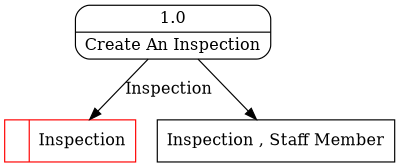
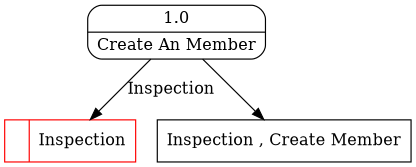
node "1.0": text "Create An Inspection" -> "Create An Member"
node "Inspection , Staff Member": label "Inspection , Staff Member" -> "Inspection , Create Member"
